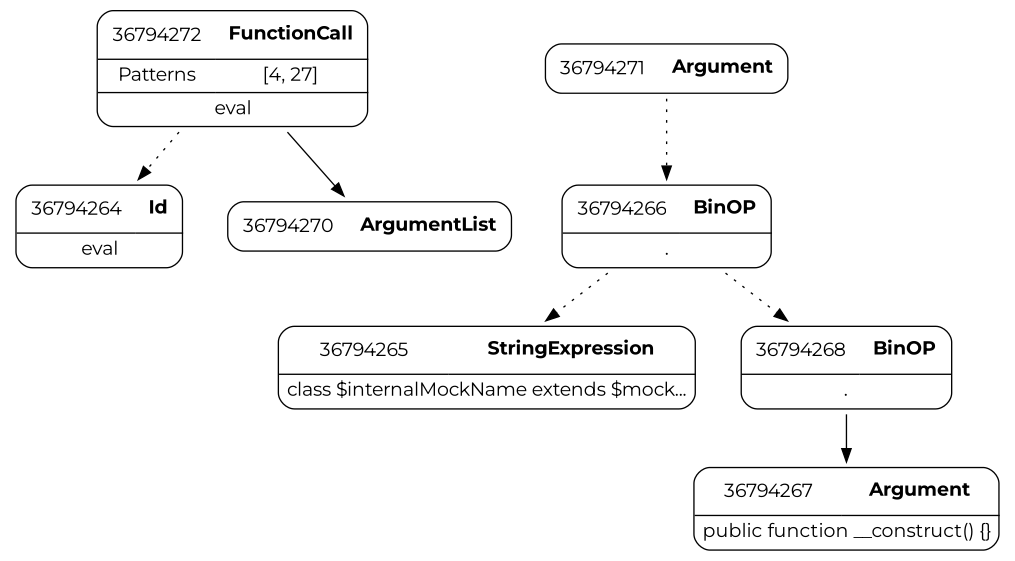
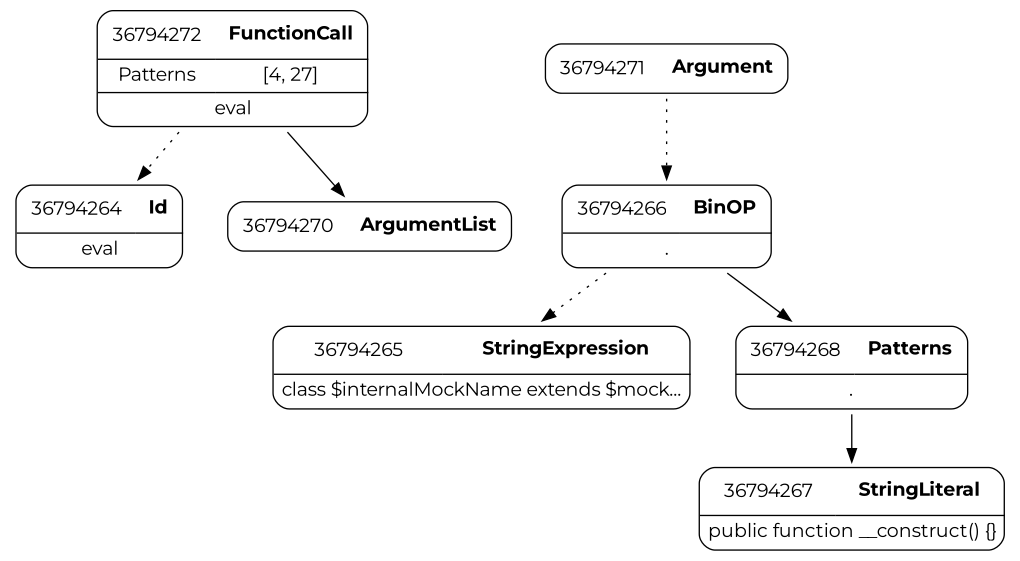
edge "36794266" -> "36794268": style dotted -> solid
node "36794268": text "BinOP" -> "Patterns"
node "36794267": text "Argument" -> "StringLiteral"
